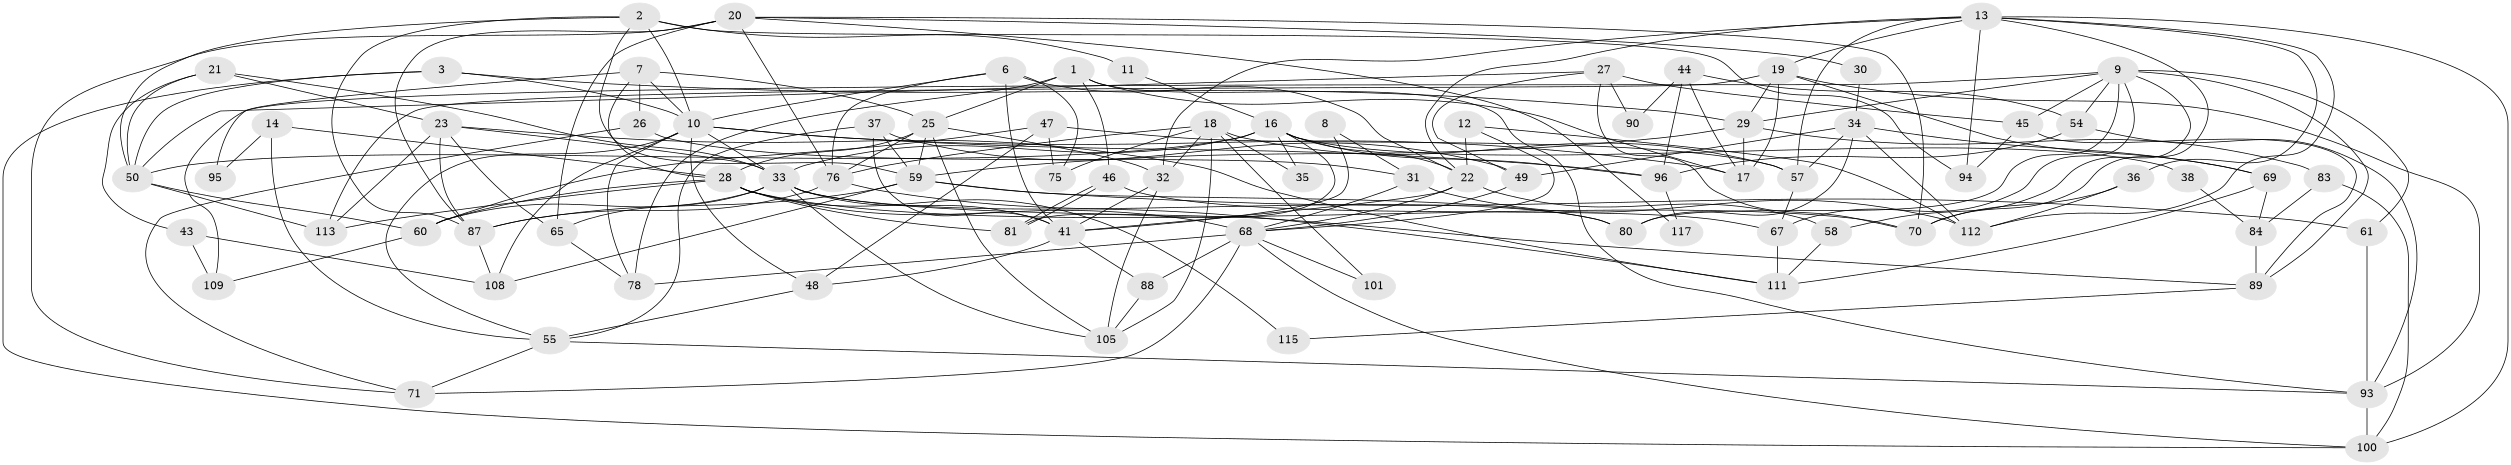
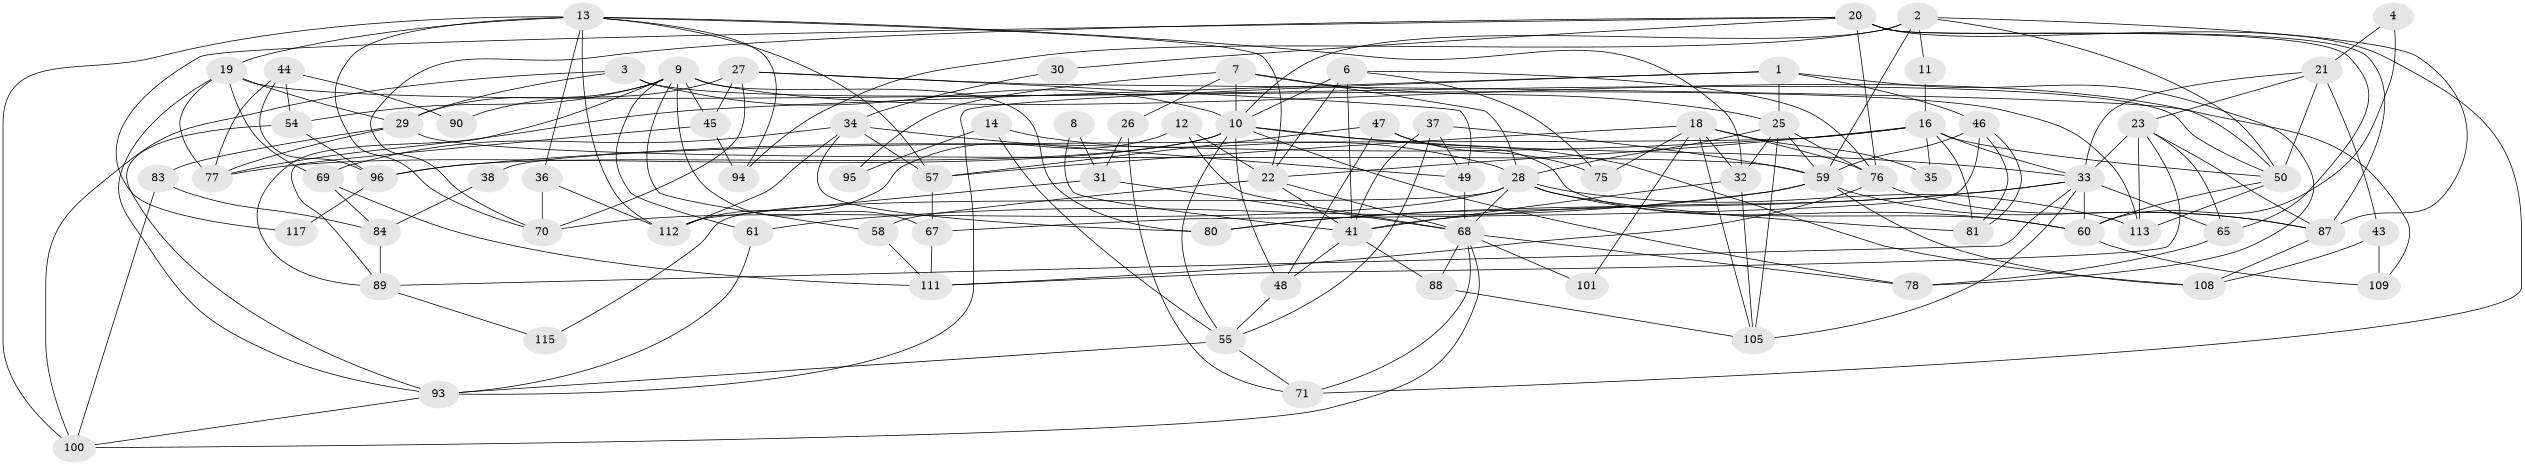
node "4": added
edge "46" -- "59": added
node "17": label "17" -> "77"
